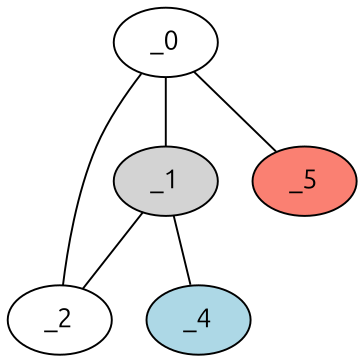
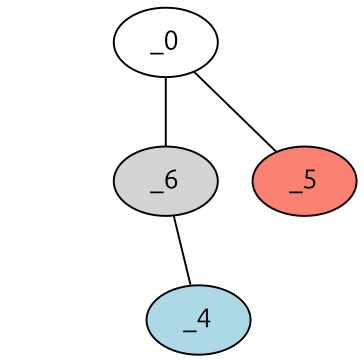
node "_1": label "_1" -> "_6"
node "_2": removed
